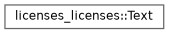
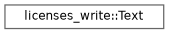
node "licenses_licenses::Text": label "licenses_licenses::Text" -> "licenses_write::Text"
